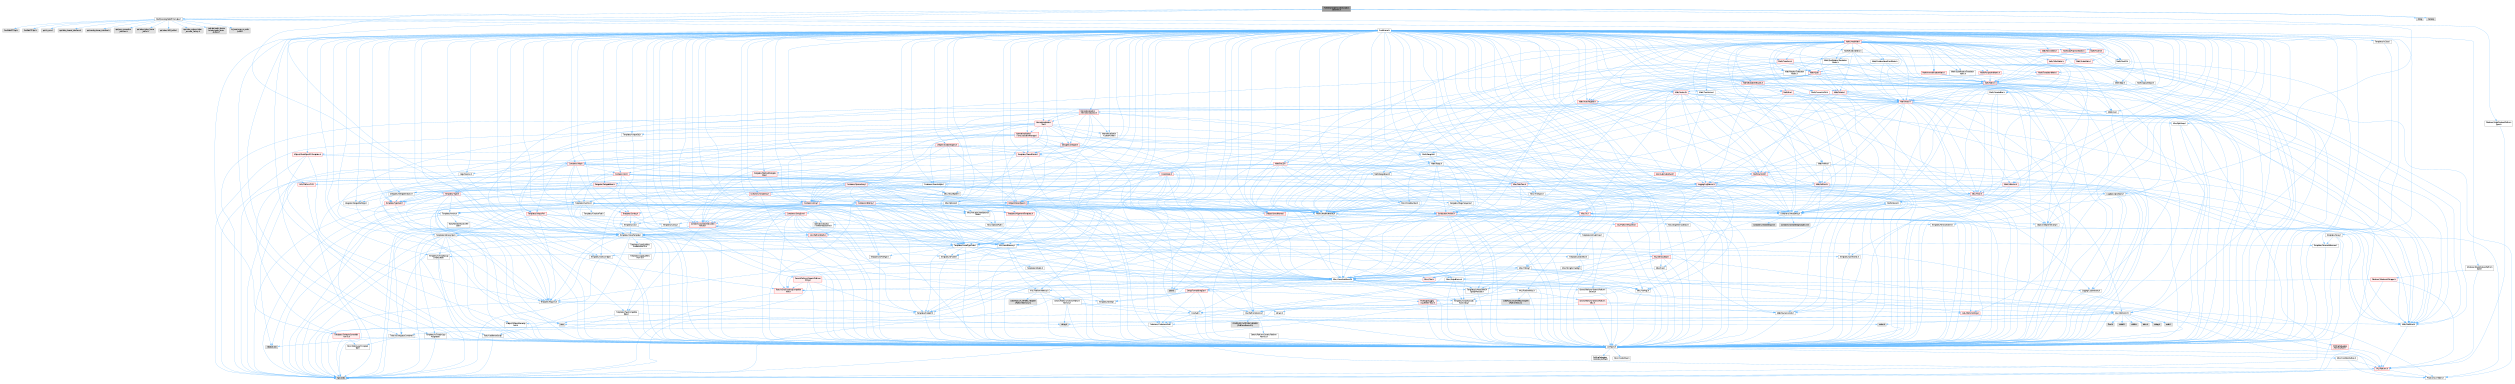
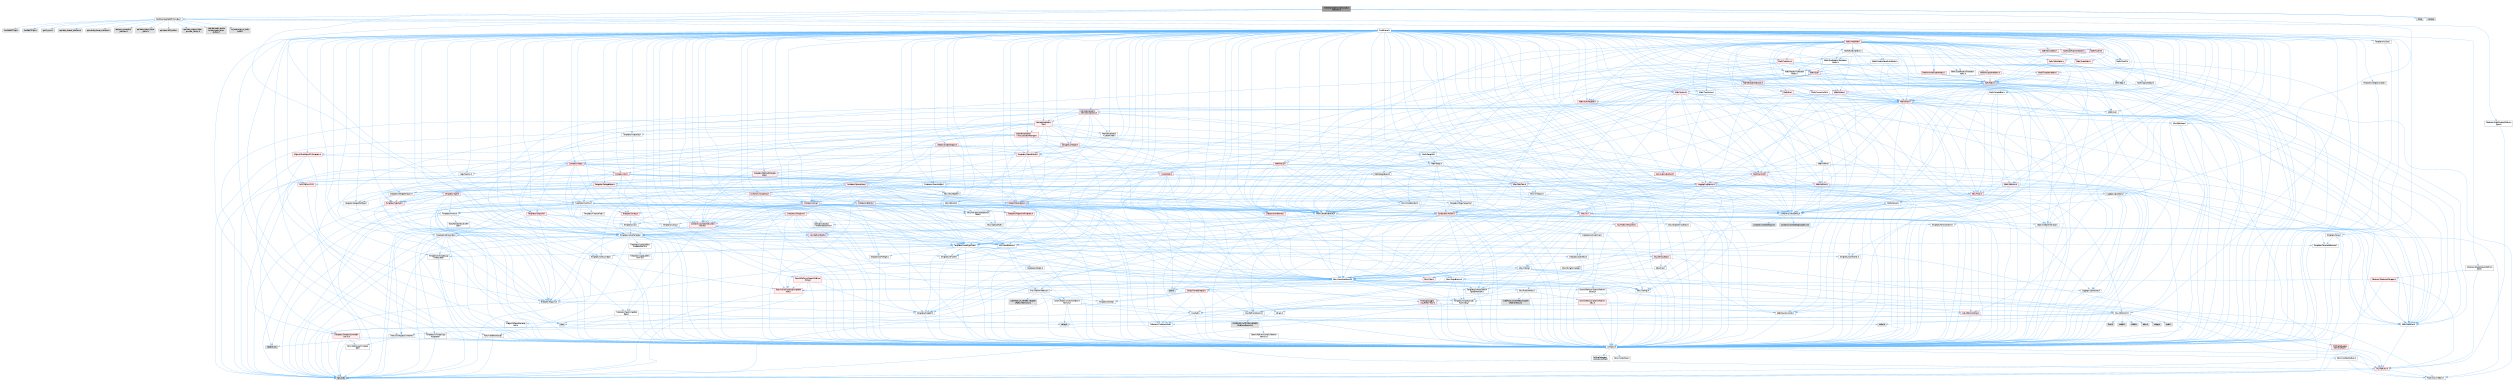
node "Templates/IntegralConstant.h": added
